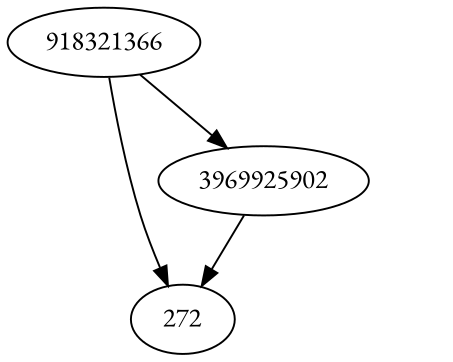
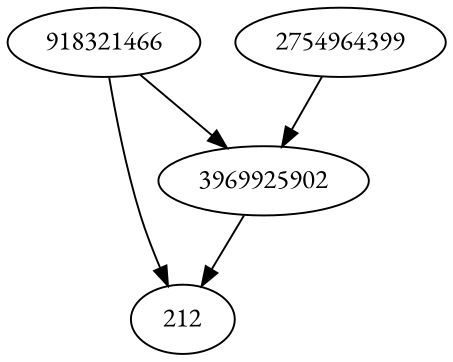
node "918321366": label "918321366" -> "918321466"
node "2754964399": added
node "272": label "272" -> "212"
